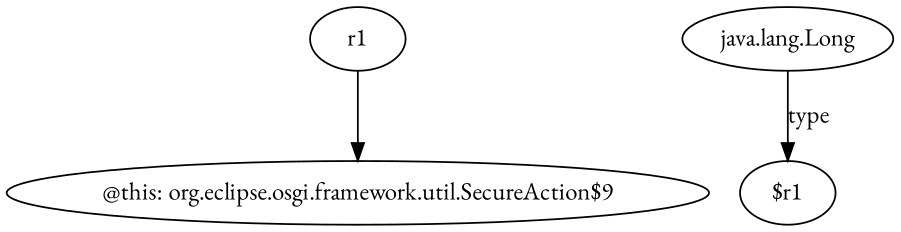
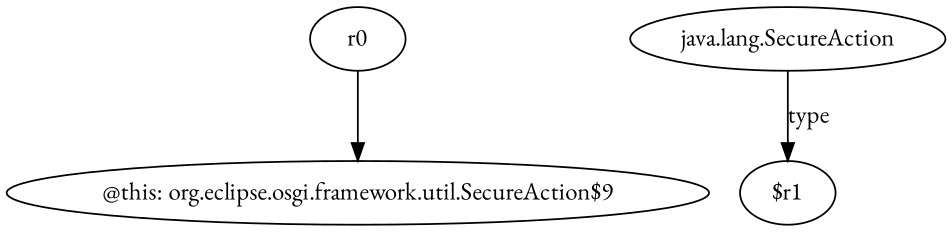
node "r1": label "r1" -> "r0"
node "java.lang.Long": label "java.lang.Long" -> "java.lang.SecureAction"
